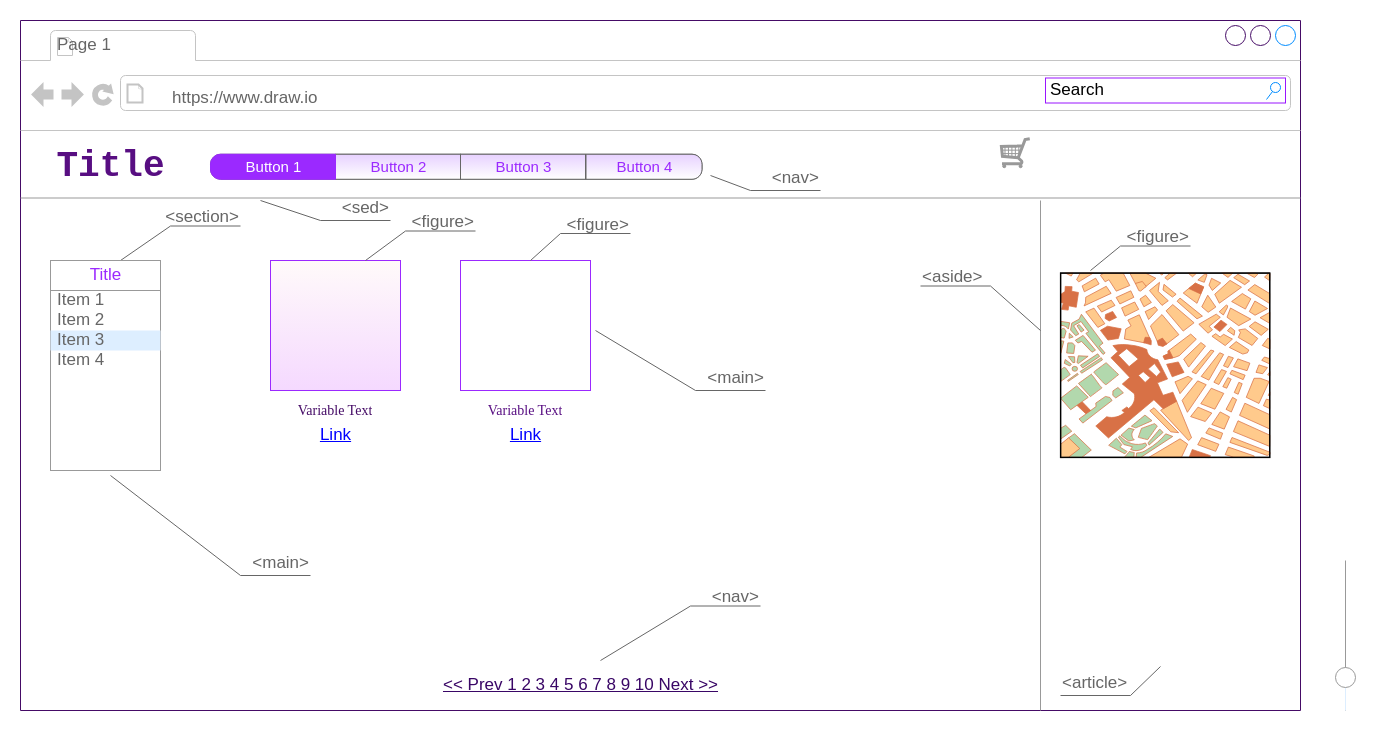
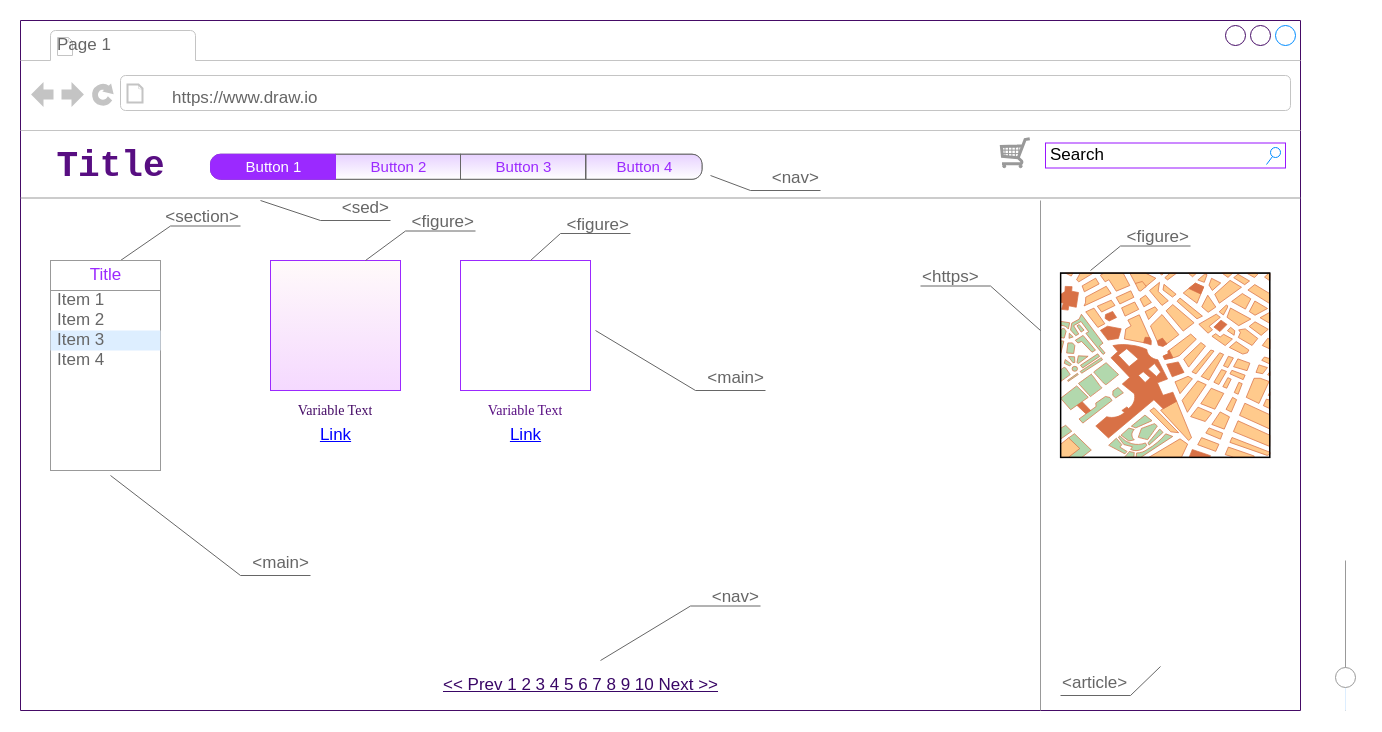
node "Search": moved (1166, 91) -> (1166, 156)
node "<aside>": label "<aside>" -> "<https>"
